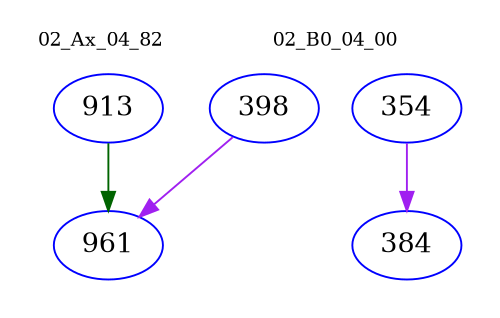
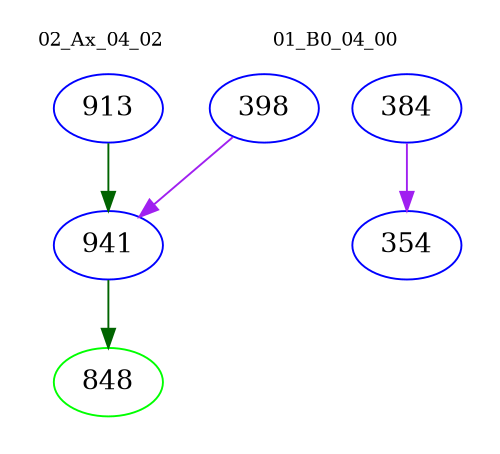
cluster "02_Ax_04_82": label "02_Ax_04_82" -> "02_Ax_04_02"
cluster "02_B0_04_00": label "02_B0_04_00" -> "01_B0_04_00"
edge "354" -> "384": reversed
node "961": label "961" -> "941"
node "848": added
